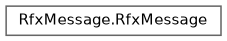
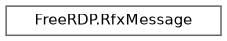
node "RfxMessage.RfxMessage": label "RfxMessage.RfxMessage" -> "FreeRDP.RfxMessage"
